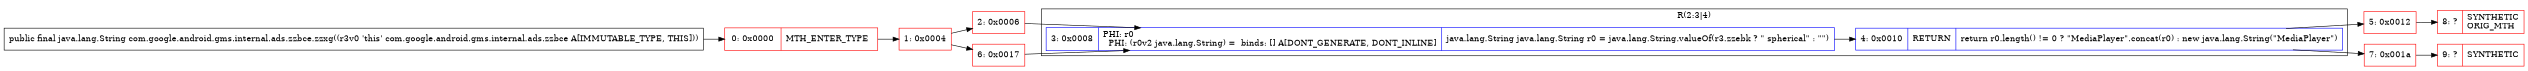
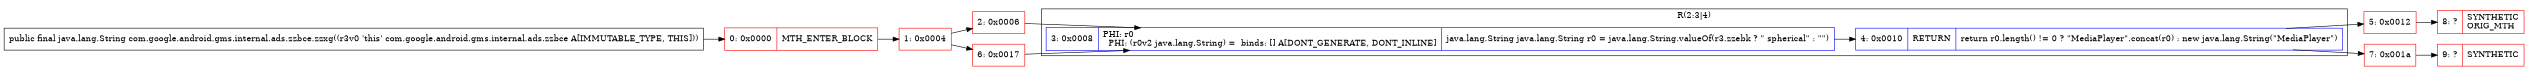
node "0: 0x0000": text "MTH_ENTER_TYPE" -> "MTH_ENTER_BLOCK"
